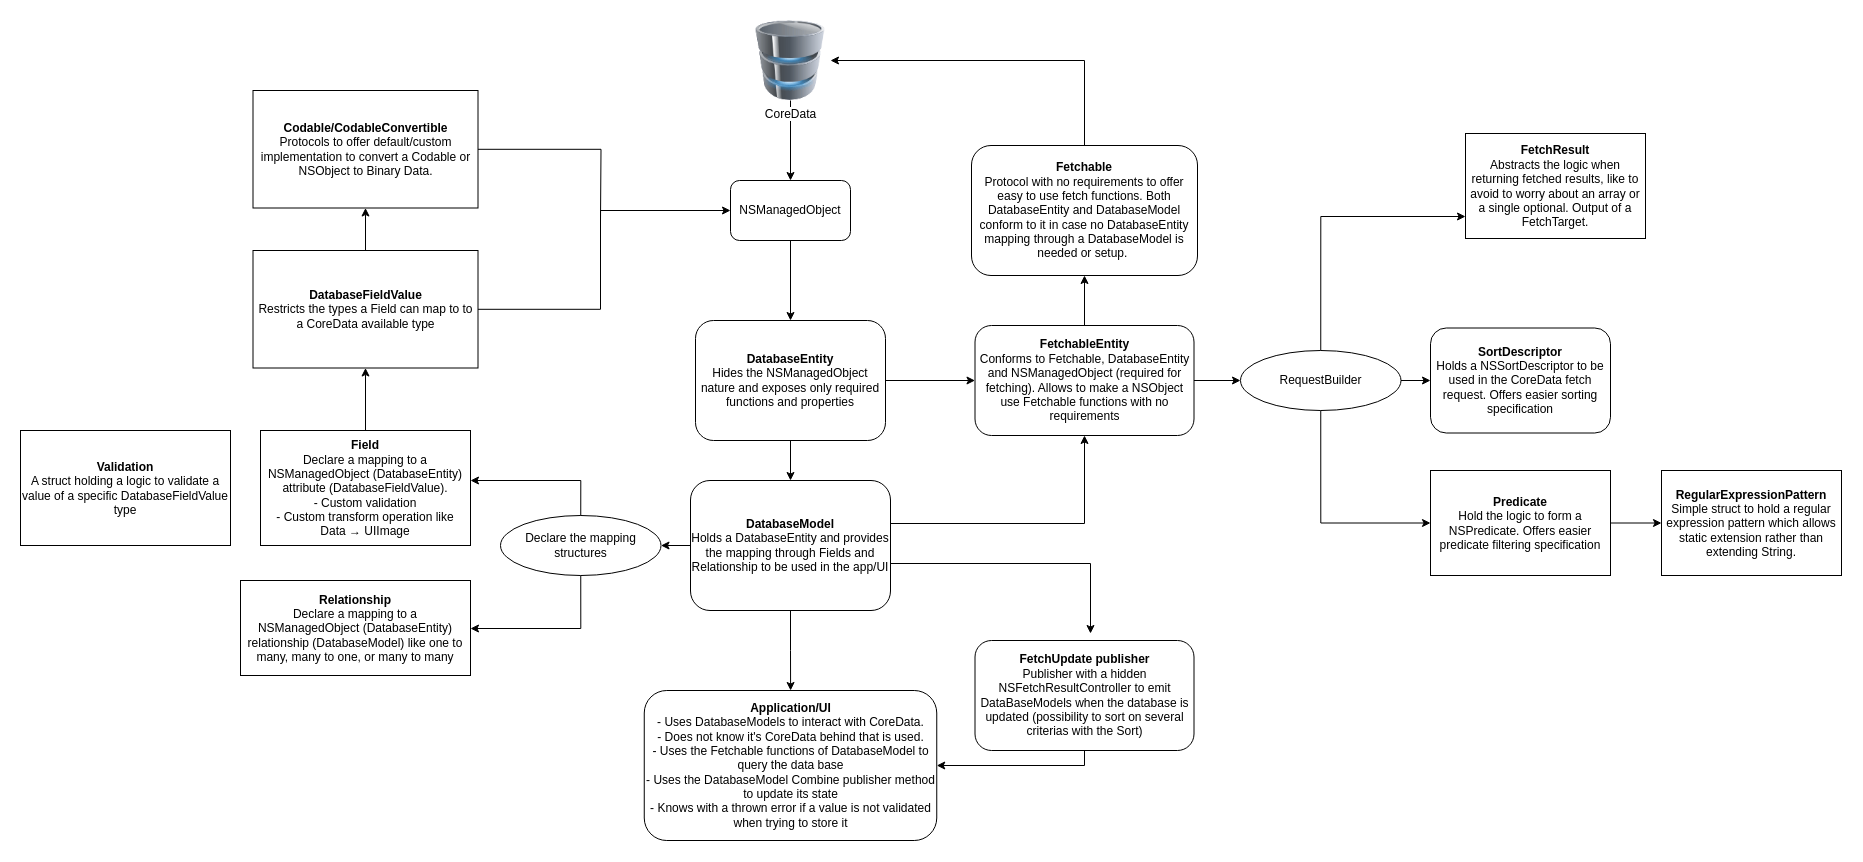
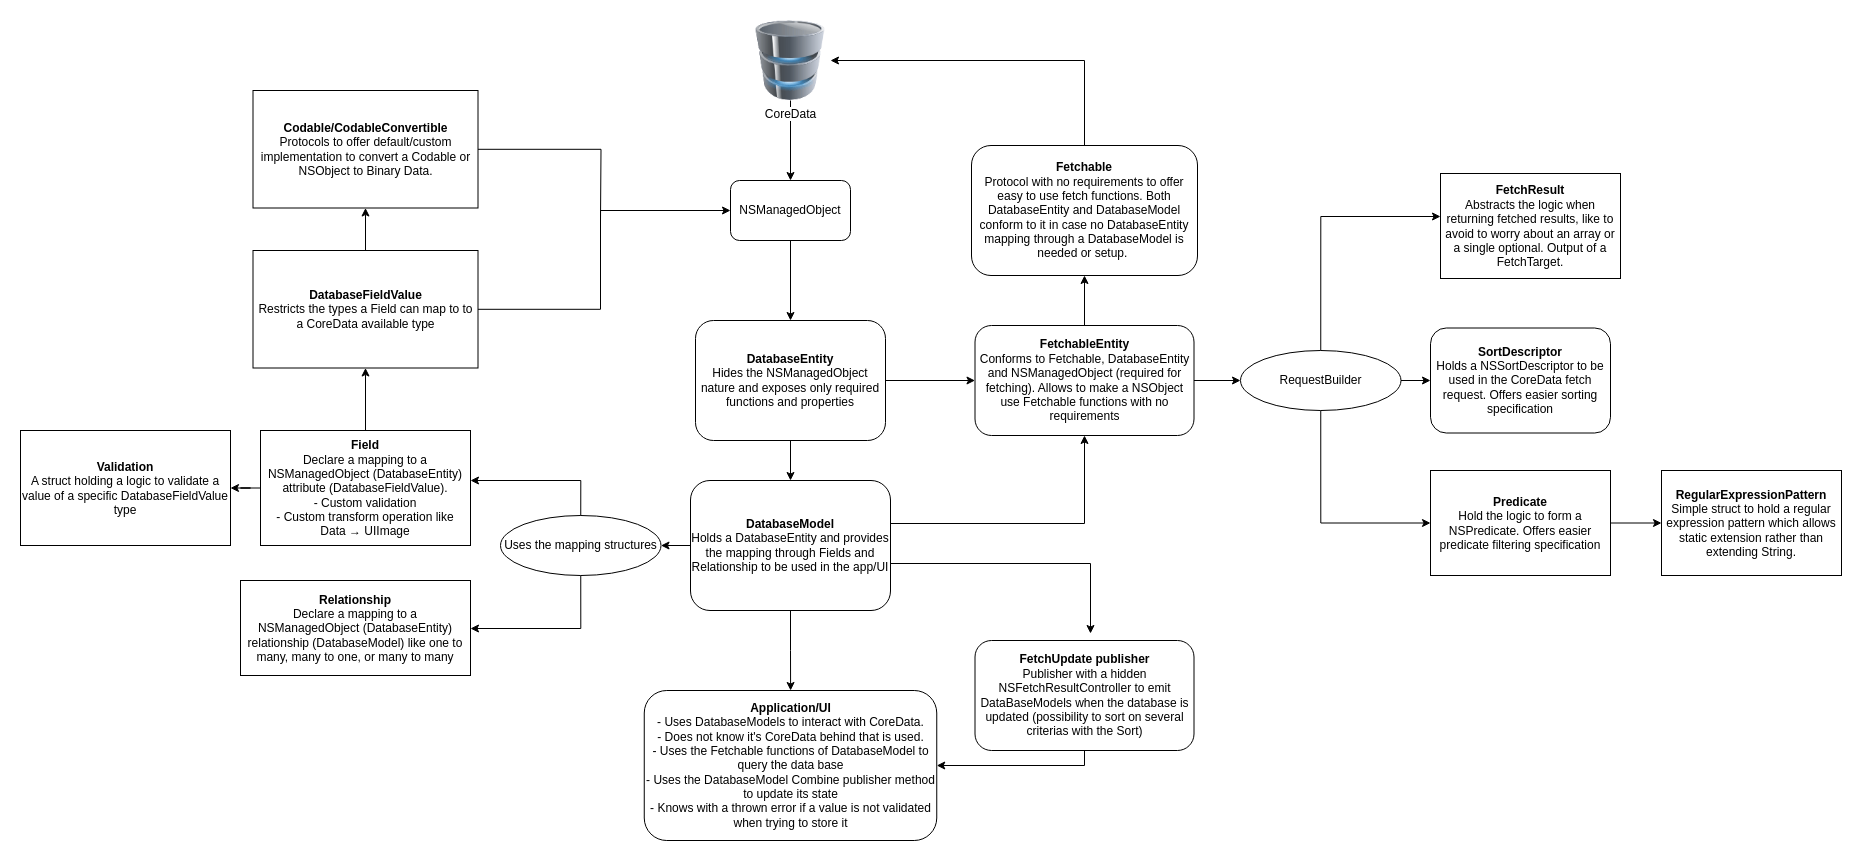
node "FetchResult Abstracts the logic when returning fetched results, like to avoid to worry about an array or a single optional. Output of a FetchTarget.": moved (1556, 186) -> (1531, 226)
edge "Field Declare a mapping to a NSManagedObject (DatabaseEntity) attribute (DatabaseFieldValue). - Custom validation - Custom transform operation like Data → UIImage" -> "Validation A struct holding a logic to validate a value of a specific DatabaseFieldValue type": added
node "Declare the mapping structures": label "Declare the mapping structures" -> "Uses the mapping structures"
